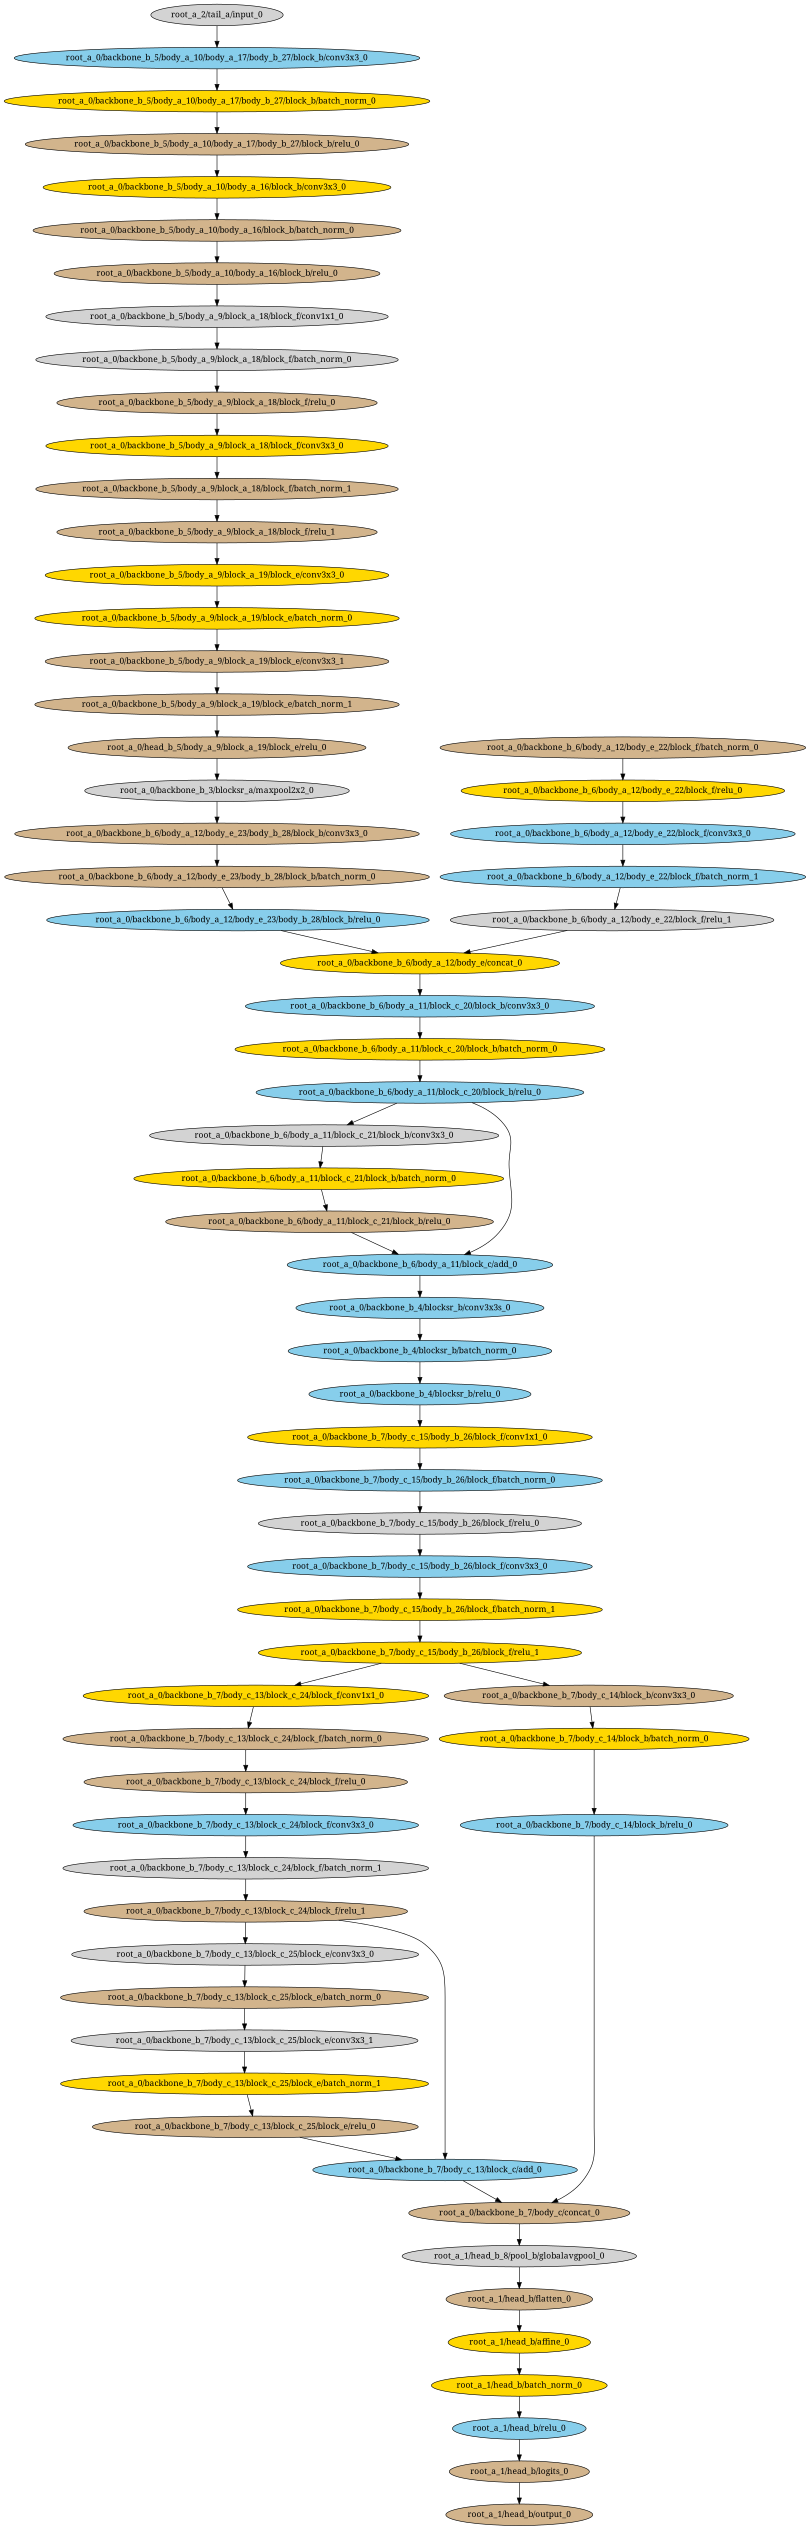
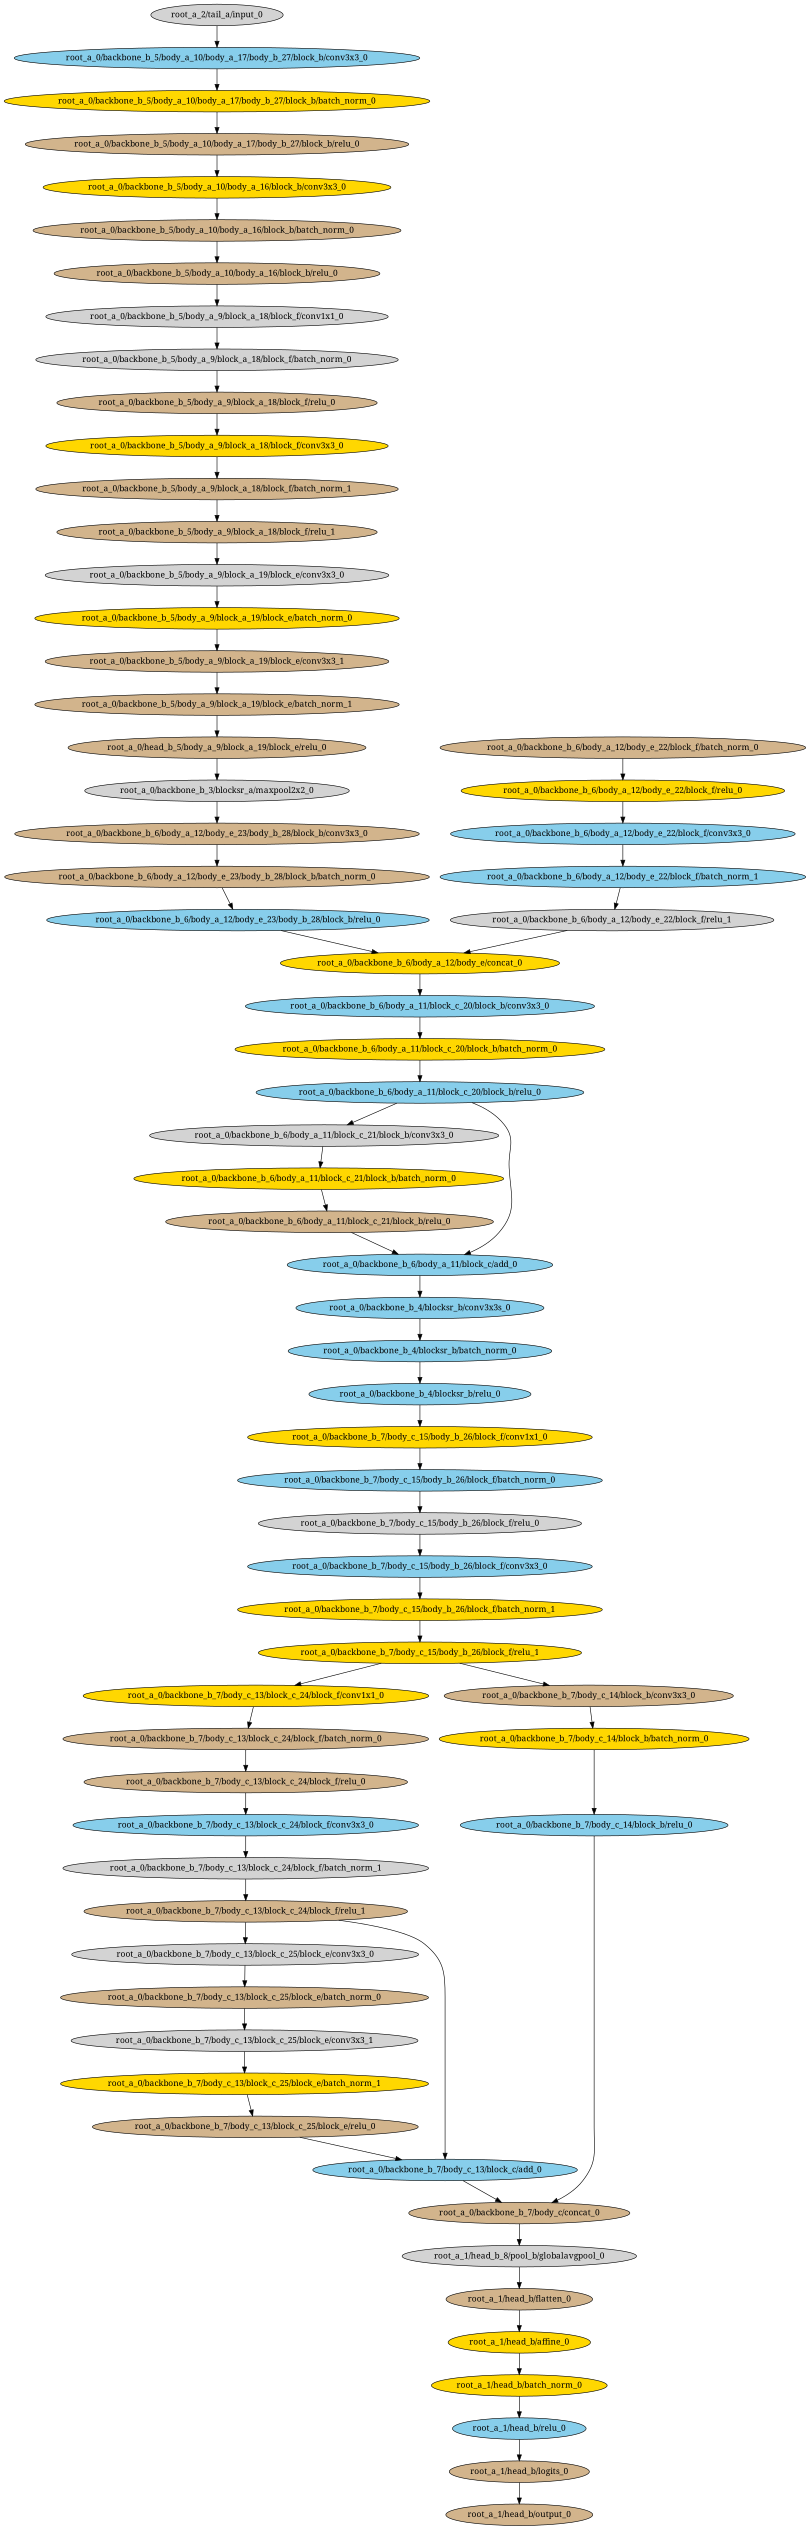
node "root_a_0/backbone_b_5/body_a_9/block_a_19/block_e/conv3x3_0": fillcolor gold -> lightgrey
